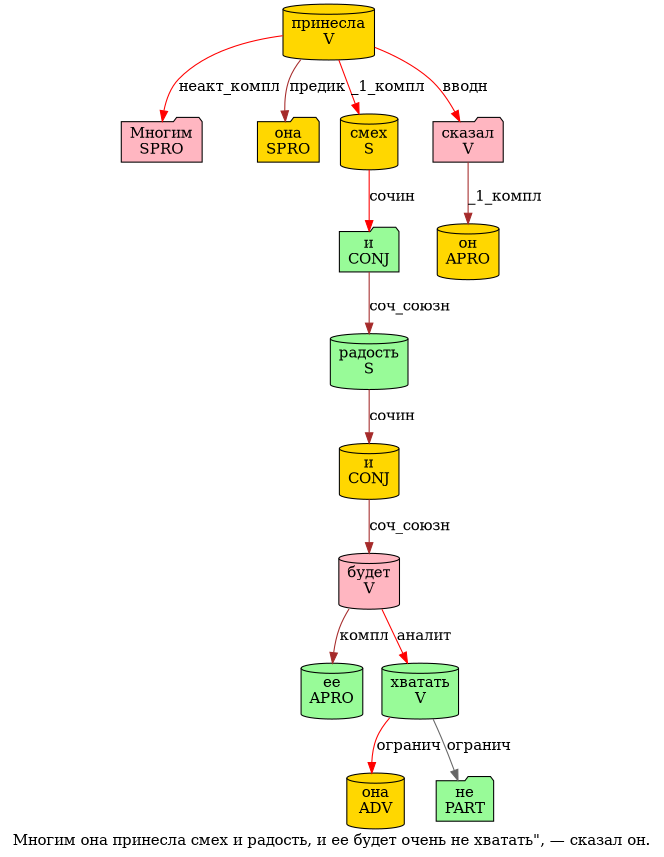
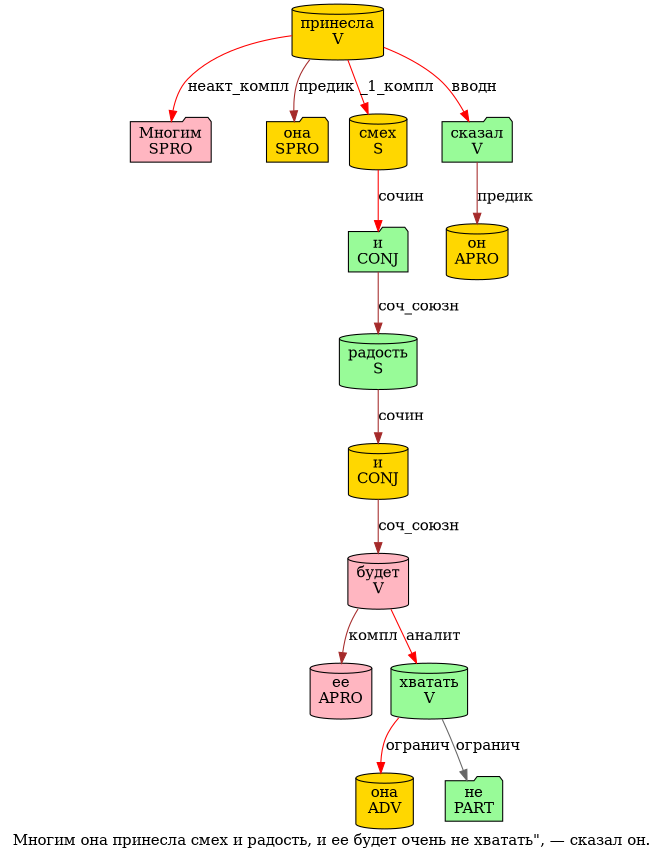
node "сказал V": fillcolor lightpink -> palegreen
edge "сказал V" -> "он APRO": label "_1_компл" -> "предик"
node "ее APRO": fillcolor palegreen -> lightpink
